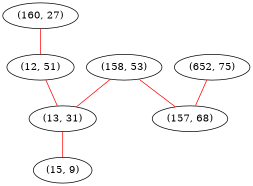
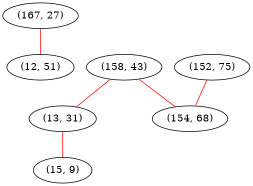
node "(160, 27)": label "(160, 27)" -> "(167, 27)"
node "(158, 53)": label "(158, 53)" -> "(158, 43)"
node "(652, 75)": label "(652, 75)" -> "(152, 75)"
edge "(12, 51)" -- "(13, 31)": removed
node "(157, 68)": label "(157, 68)" -> "(154, 68)"
